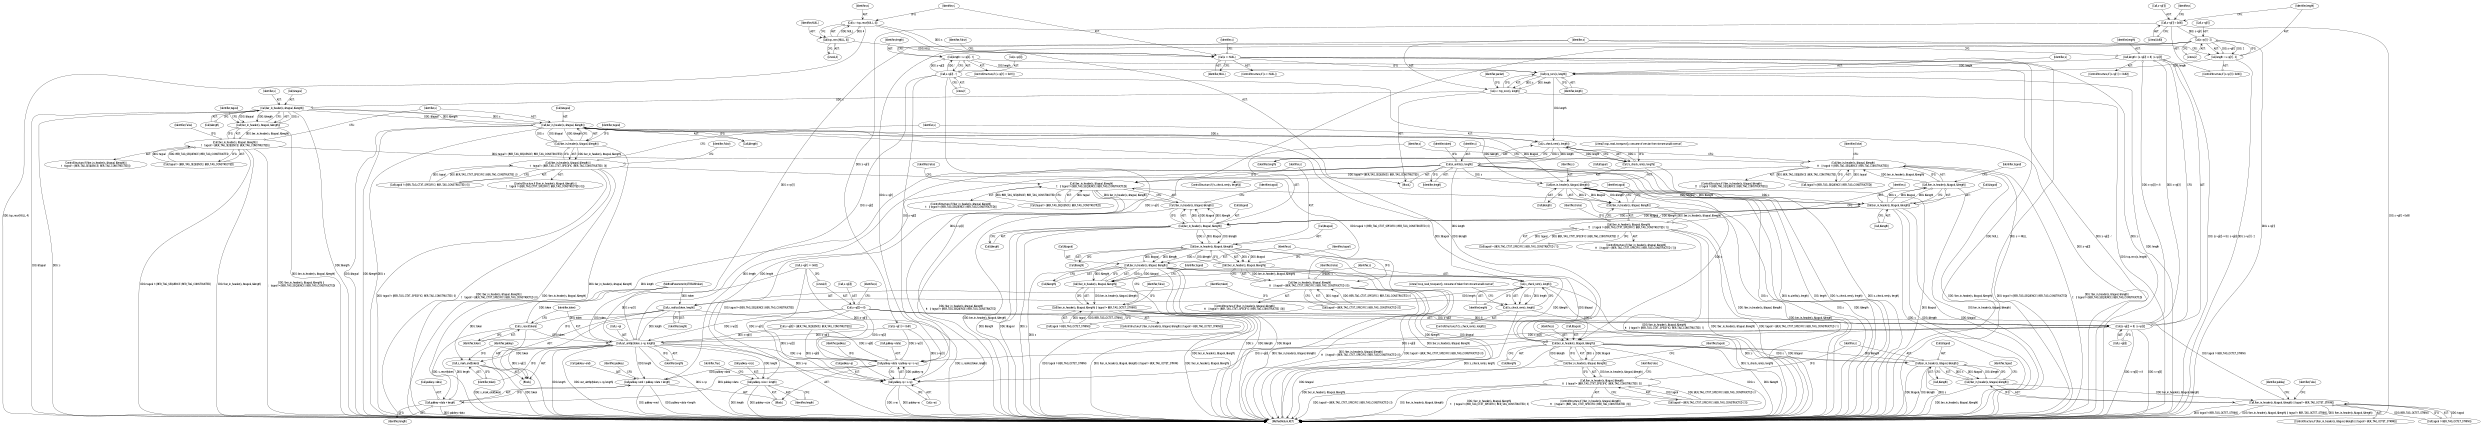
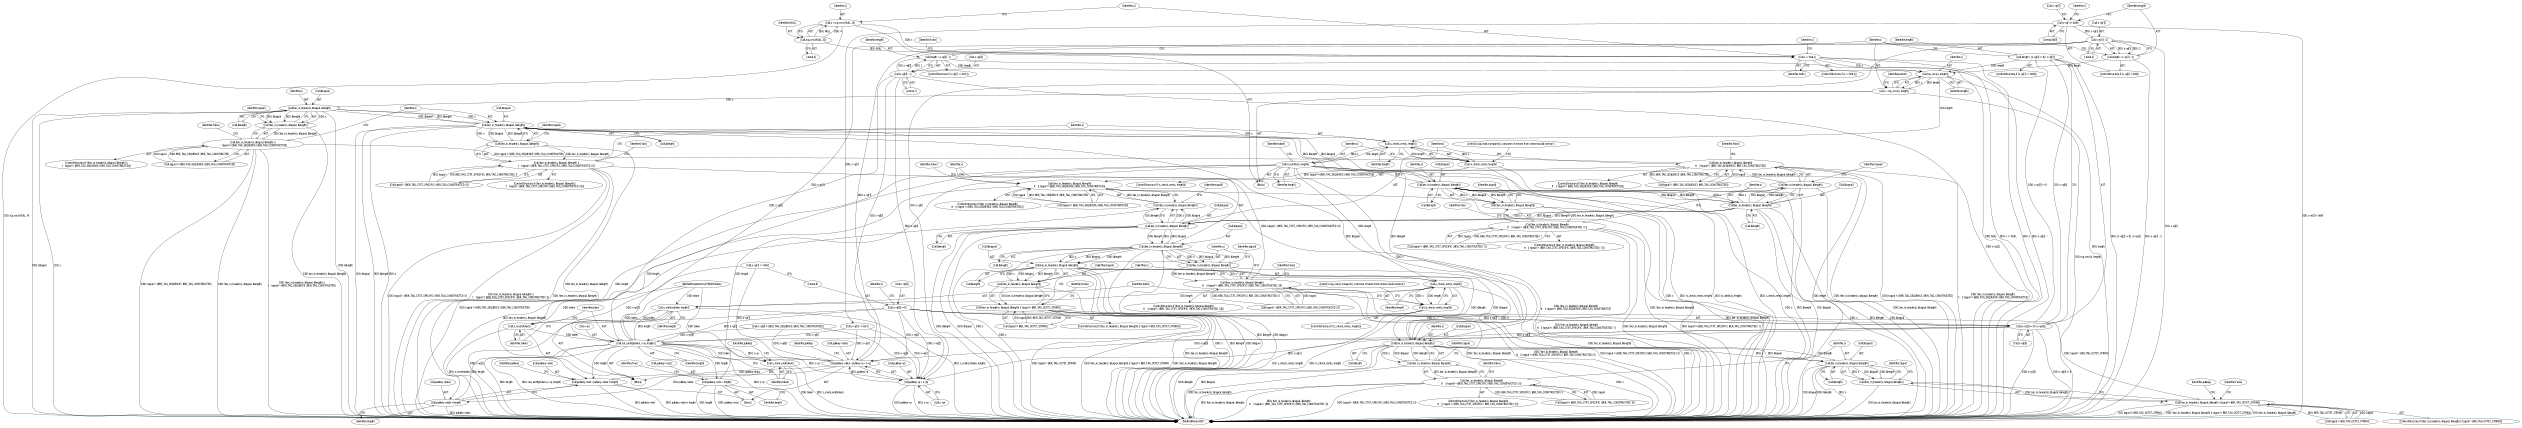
edge "(Call,s == NULL)" -> "(Call,tcp_recv(s, length))": label "CFG: " -> "DDG: s"
edge "(Call,s->p[1] == 0x82)" -> "(Call,pubkey->p = s->p)": removed, label "DDG: s->p[1]"
